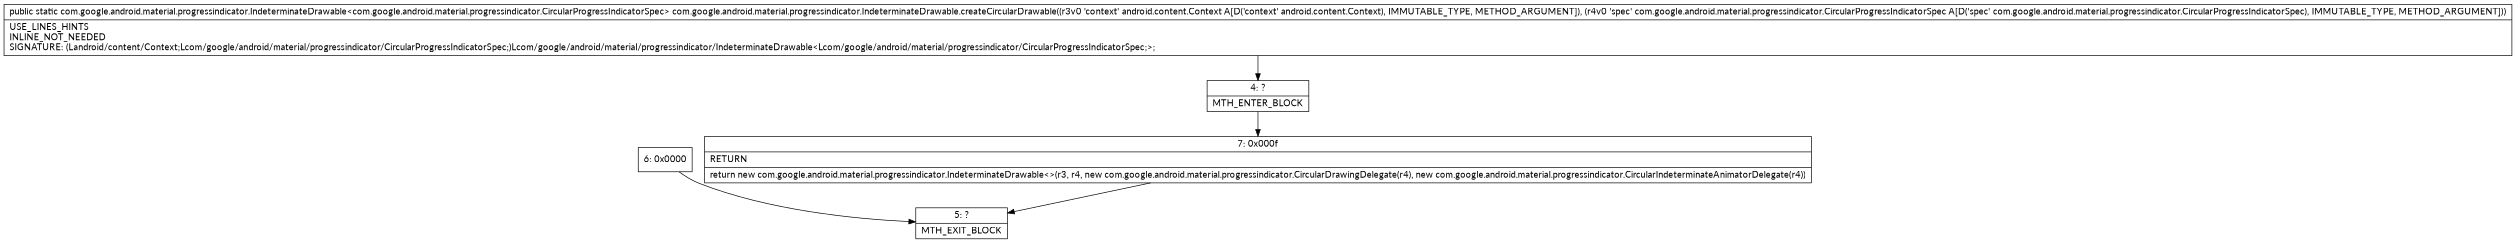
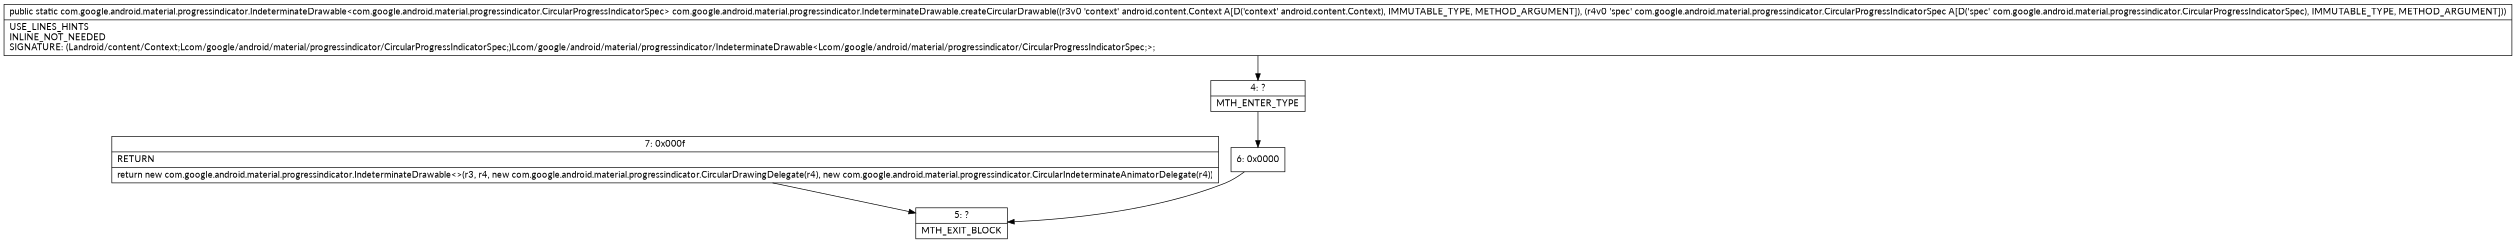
node "4: ?": text "MTH_ENTER_BLOCK" -> "MTH_ENTER_TYPE"
edge "4: ?" -> "7: 0x000f": now "4: ?" -> "6: 0x0000"
